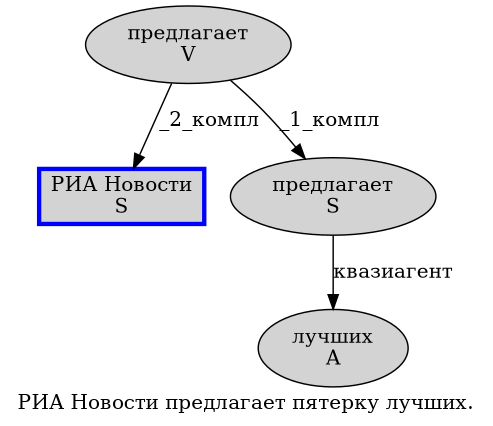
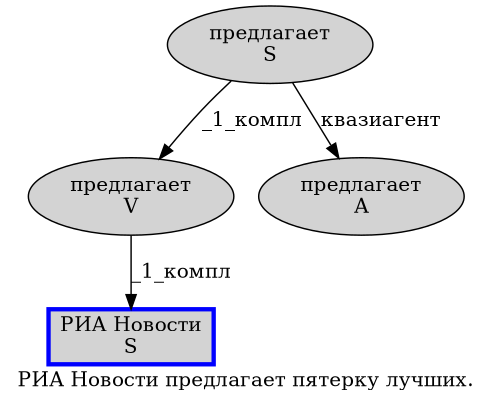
edge "предлагает V" -> "предлагает S": reversed
edge "предлагает V" -> "РИА Новости S": label "_2_компл" -> "_1_компл"
node "лучших A": label "лучших A" -> "предлагает A"
